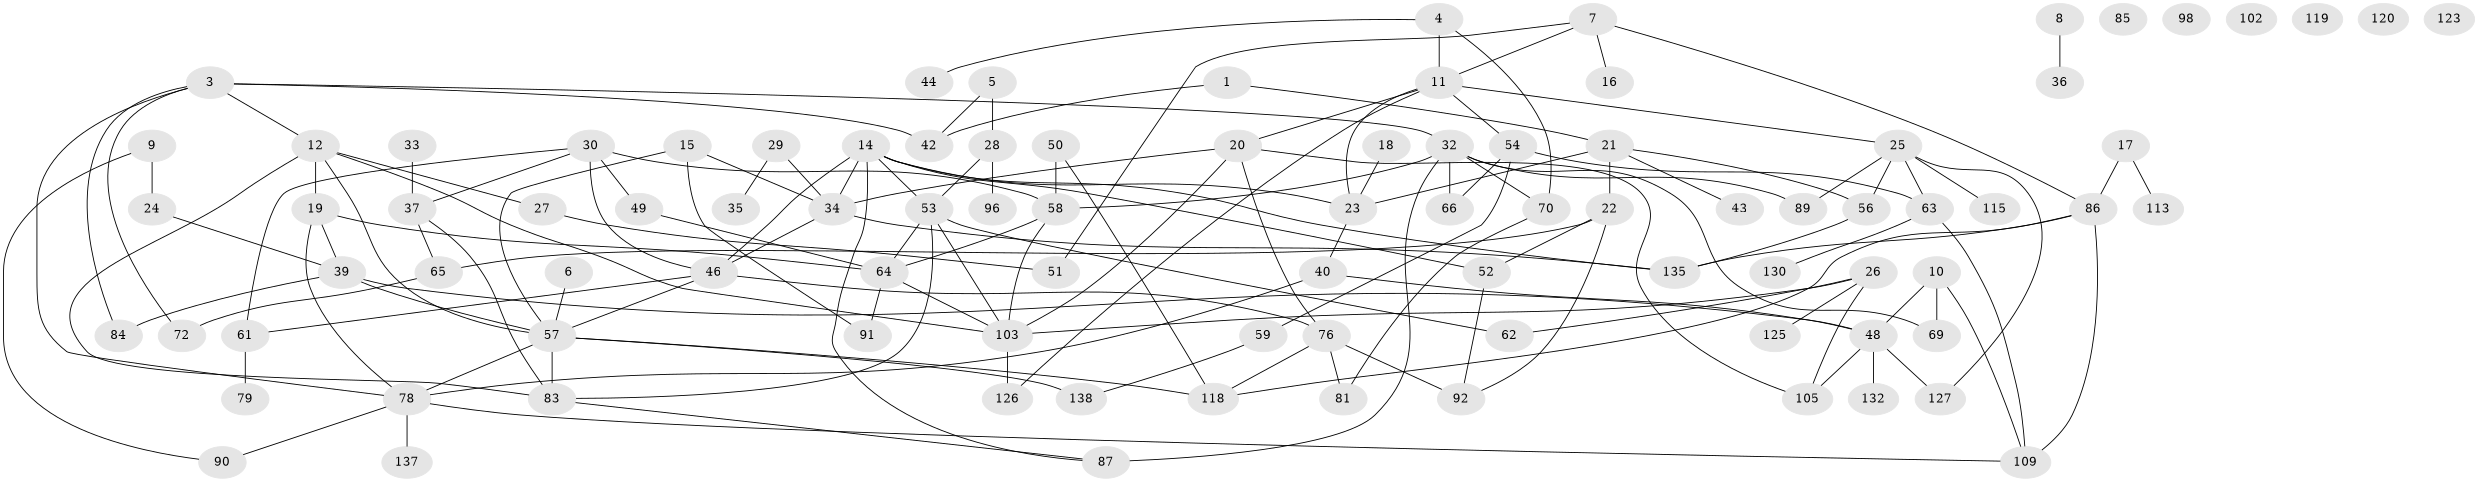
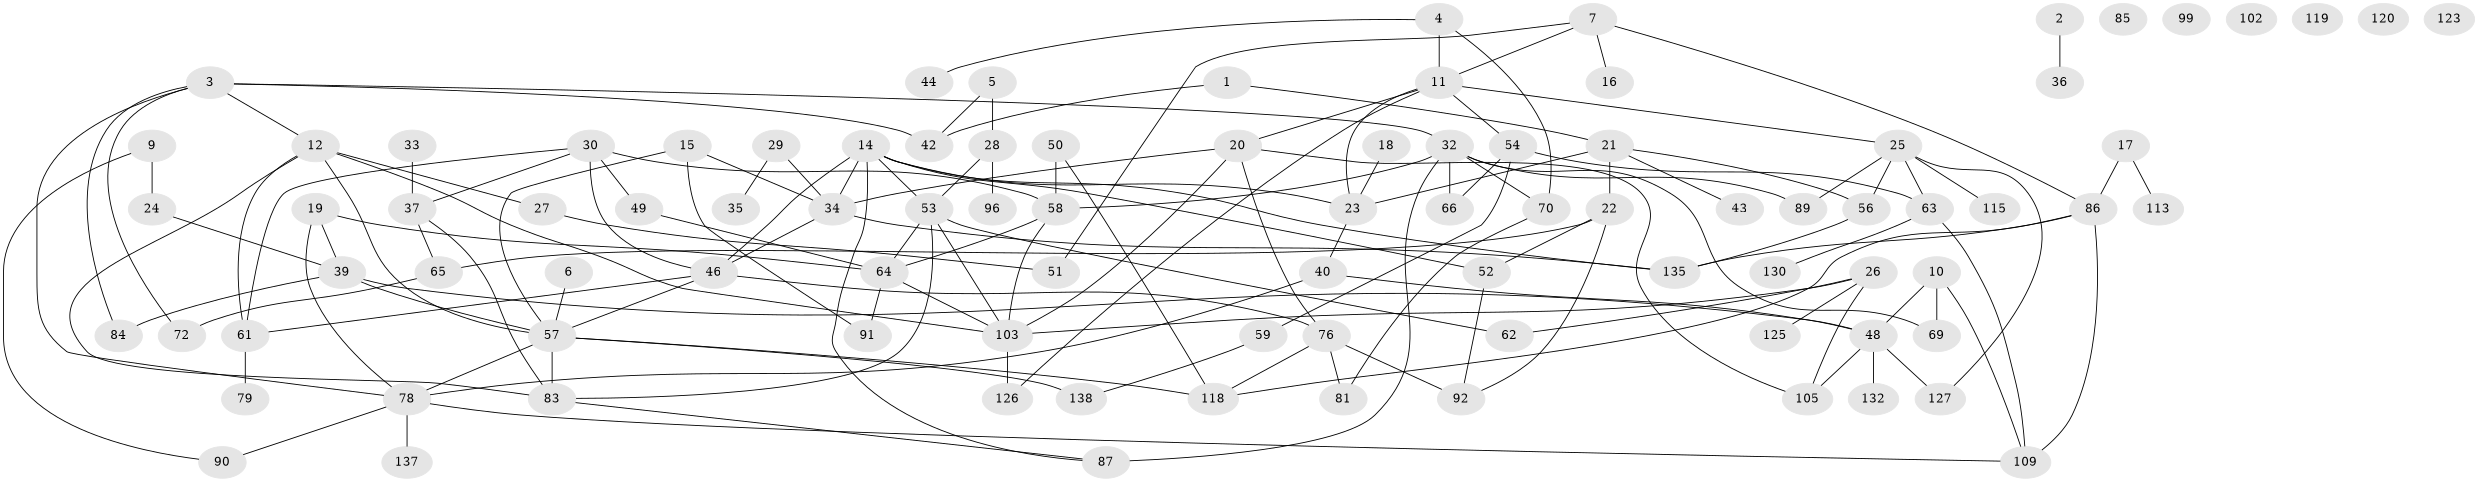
node "8": label "8" -> "2"
node "98": label "98" -> "99"
edge "12" -- "19": now "12" -- "61"
